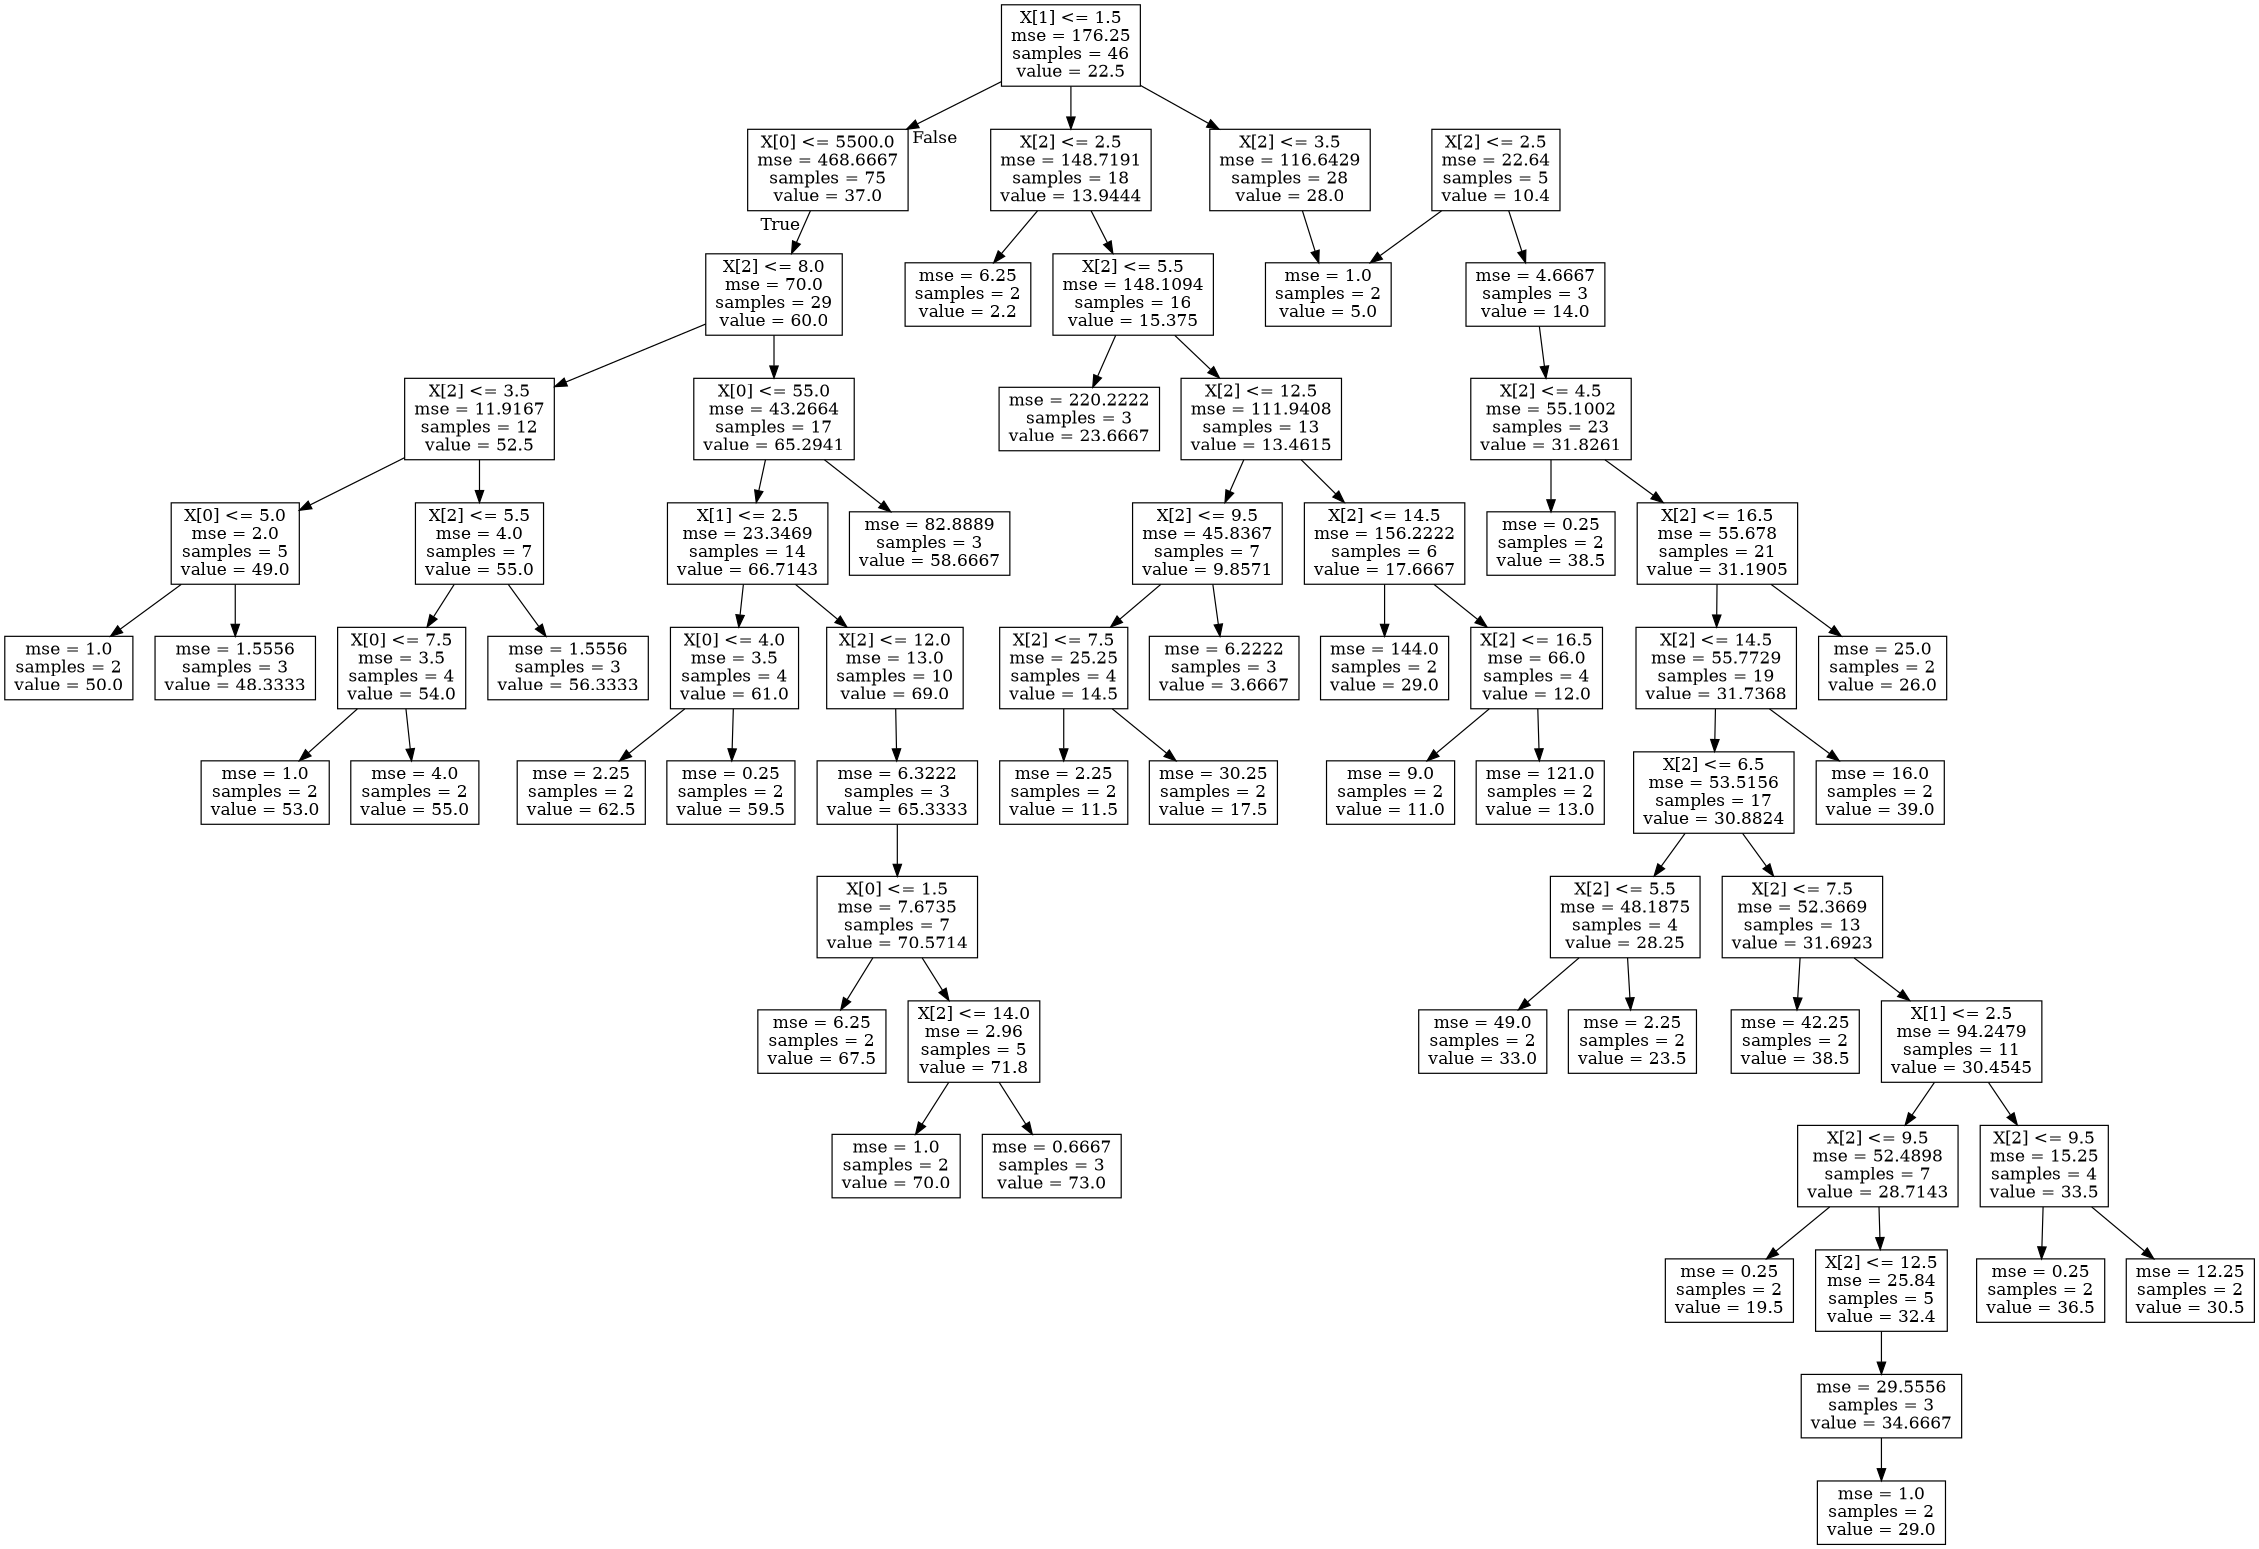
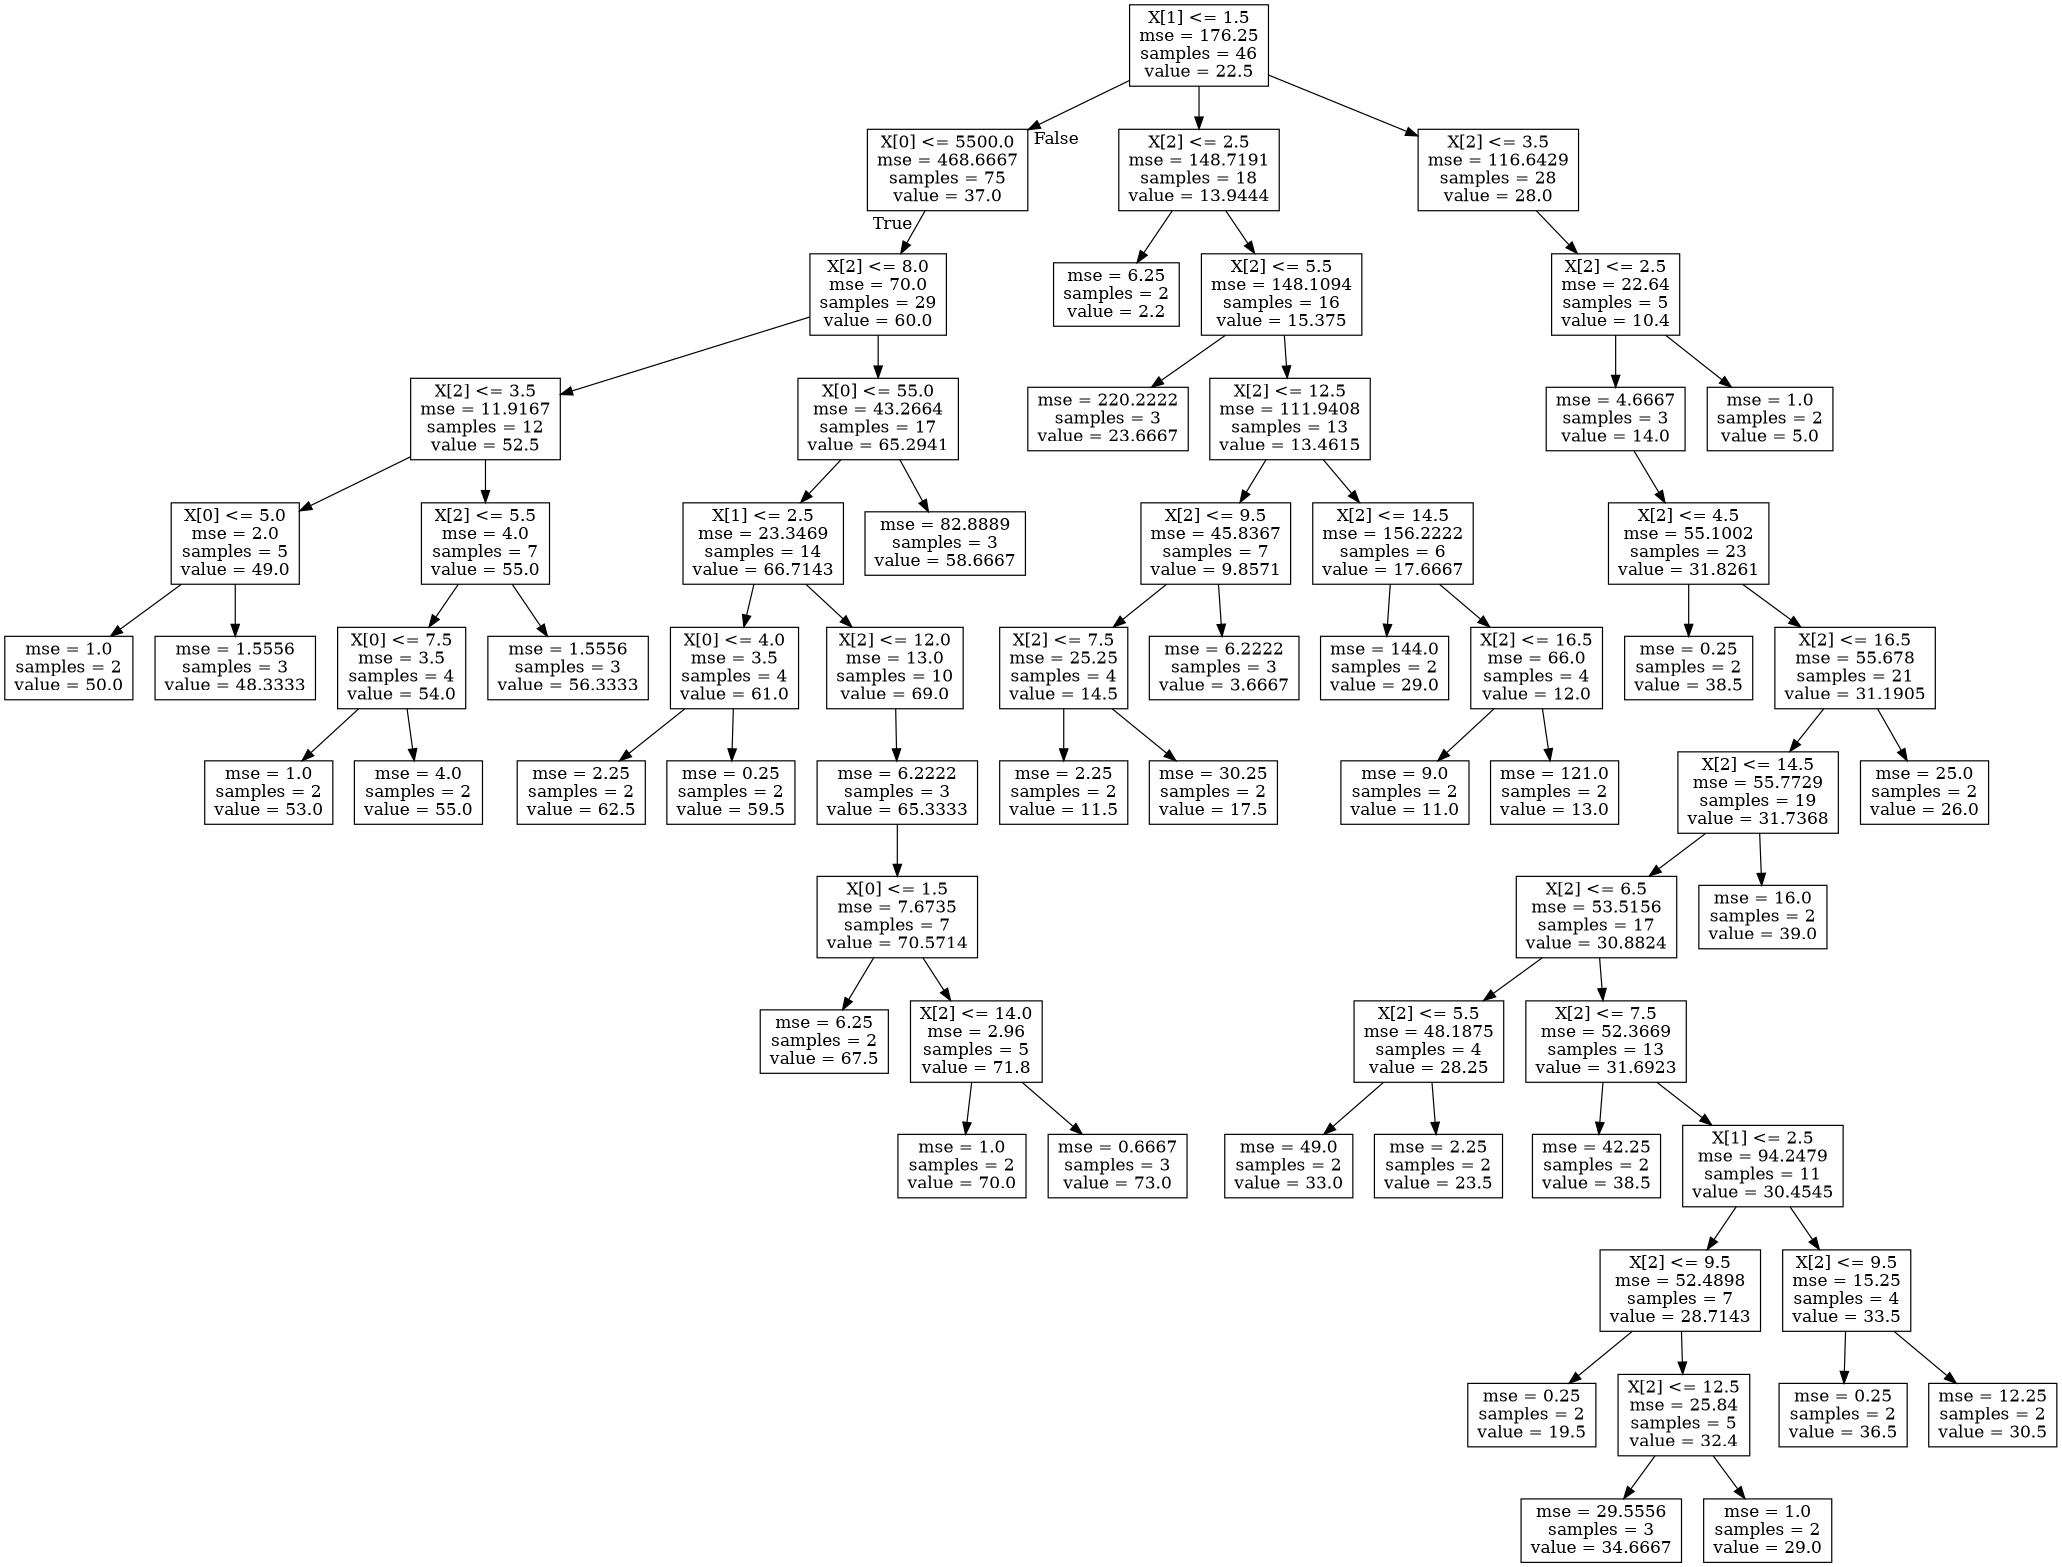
edge "X[2] <= 3.5 mse = 116.6429 samples = 28 value = 28.0" -> "mse = 1.0 samples = 2 value = 5.0": now "X[2] <= 3.5 mse = 116.6429 samples = 28 value = 28.0" -> "X[2] <= 2.5 mse = 22.64 samples = 5 value = 10.4"
node "mse = 6.3222 samples = 3 value = 65.3333": label "mse = 6.3222 samples = 3 value = 65.3333" -> "mse = 6.2222 samples = 3 value = 65.3333"
edge "mse = 29.5556 samples = 3 value = 34.6667" -> "mse = 1.0 samples = 2 value = 29.0": now "X[2] <= 12.5 mse = 25.84 samples = 5 value = 32.4" -> "mse = 1.0 samples = 2 value = 29.0"
